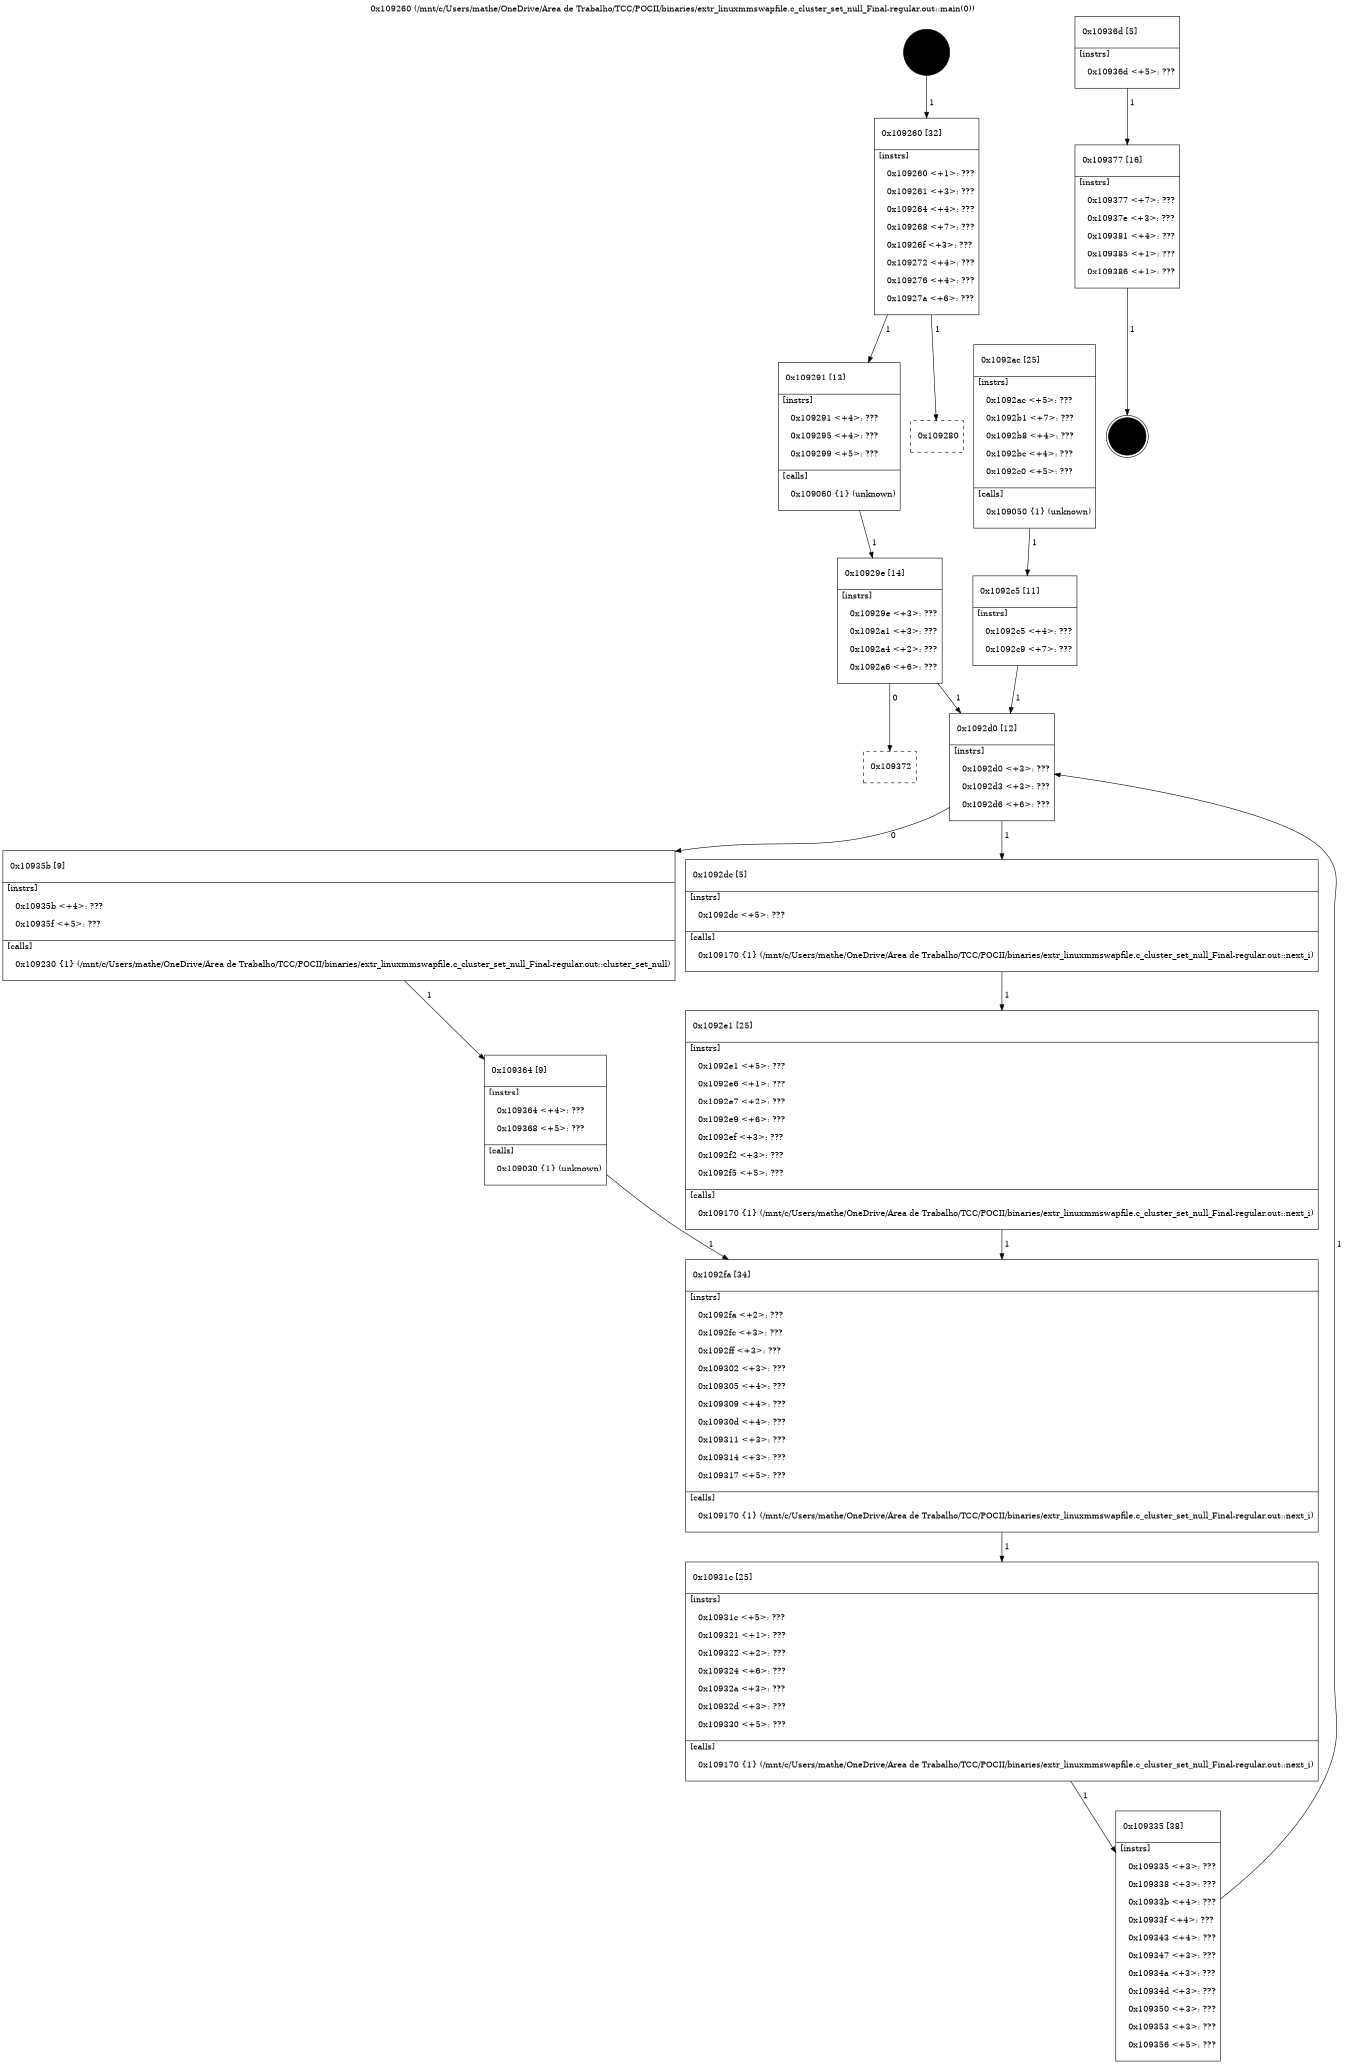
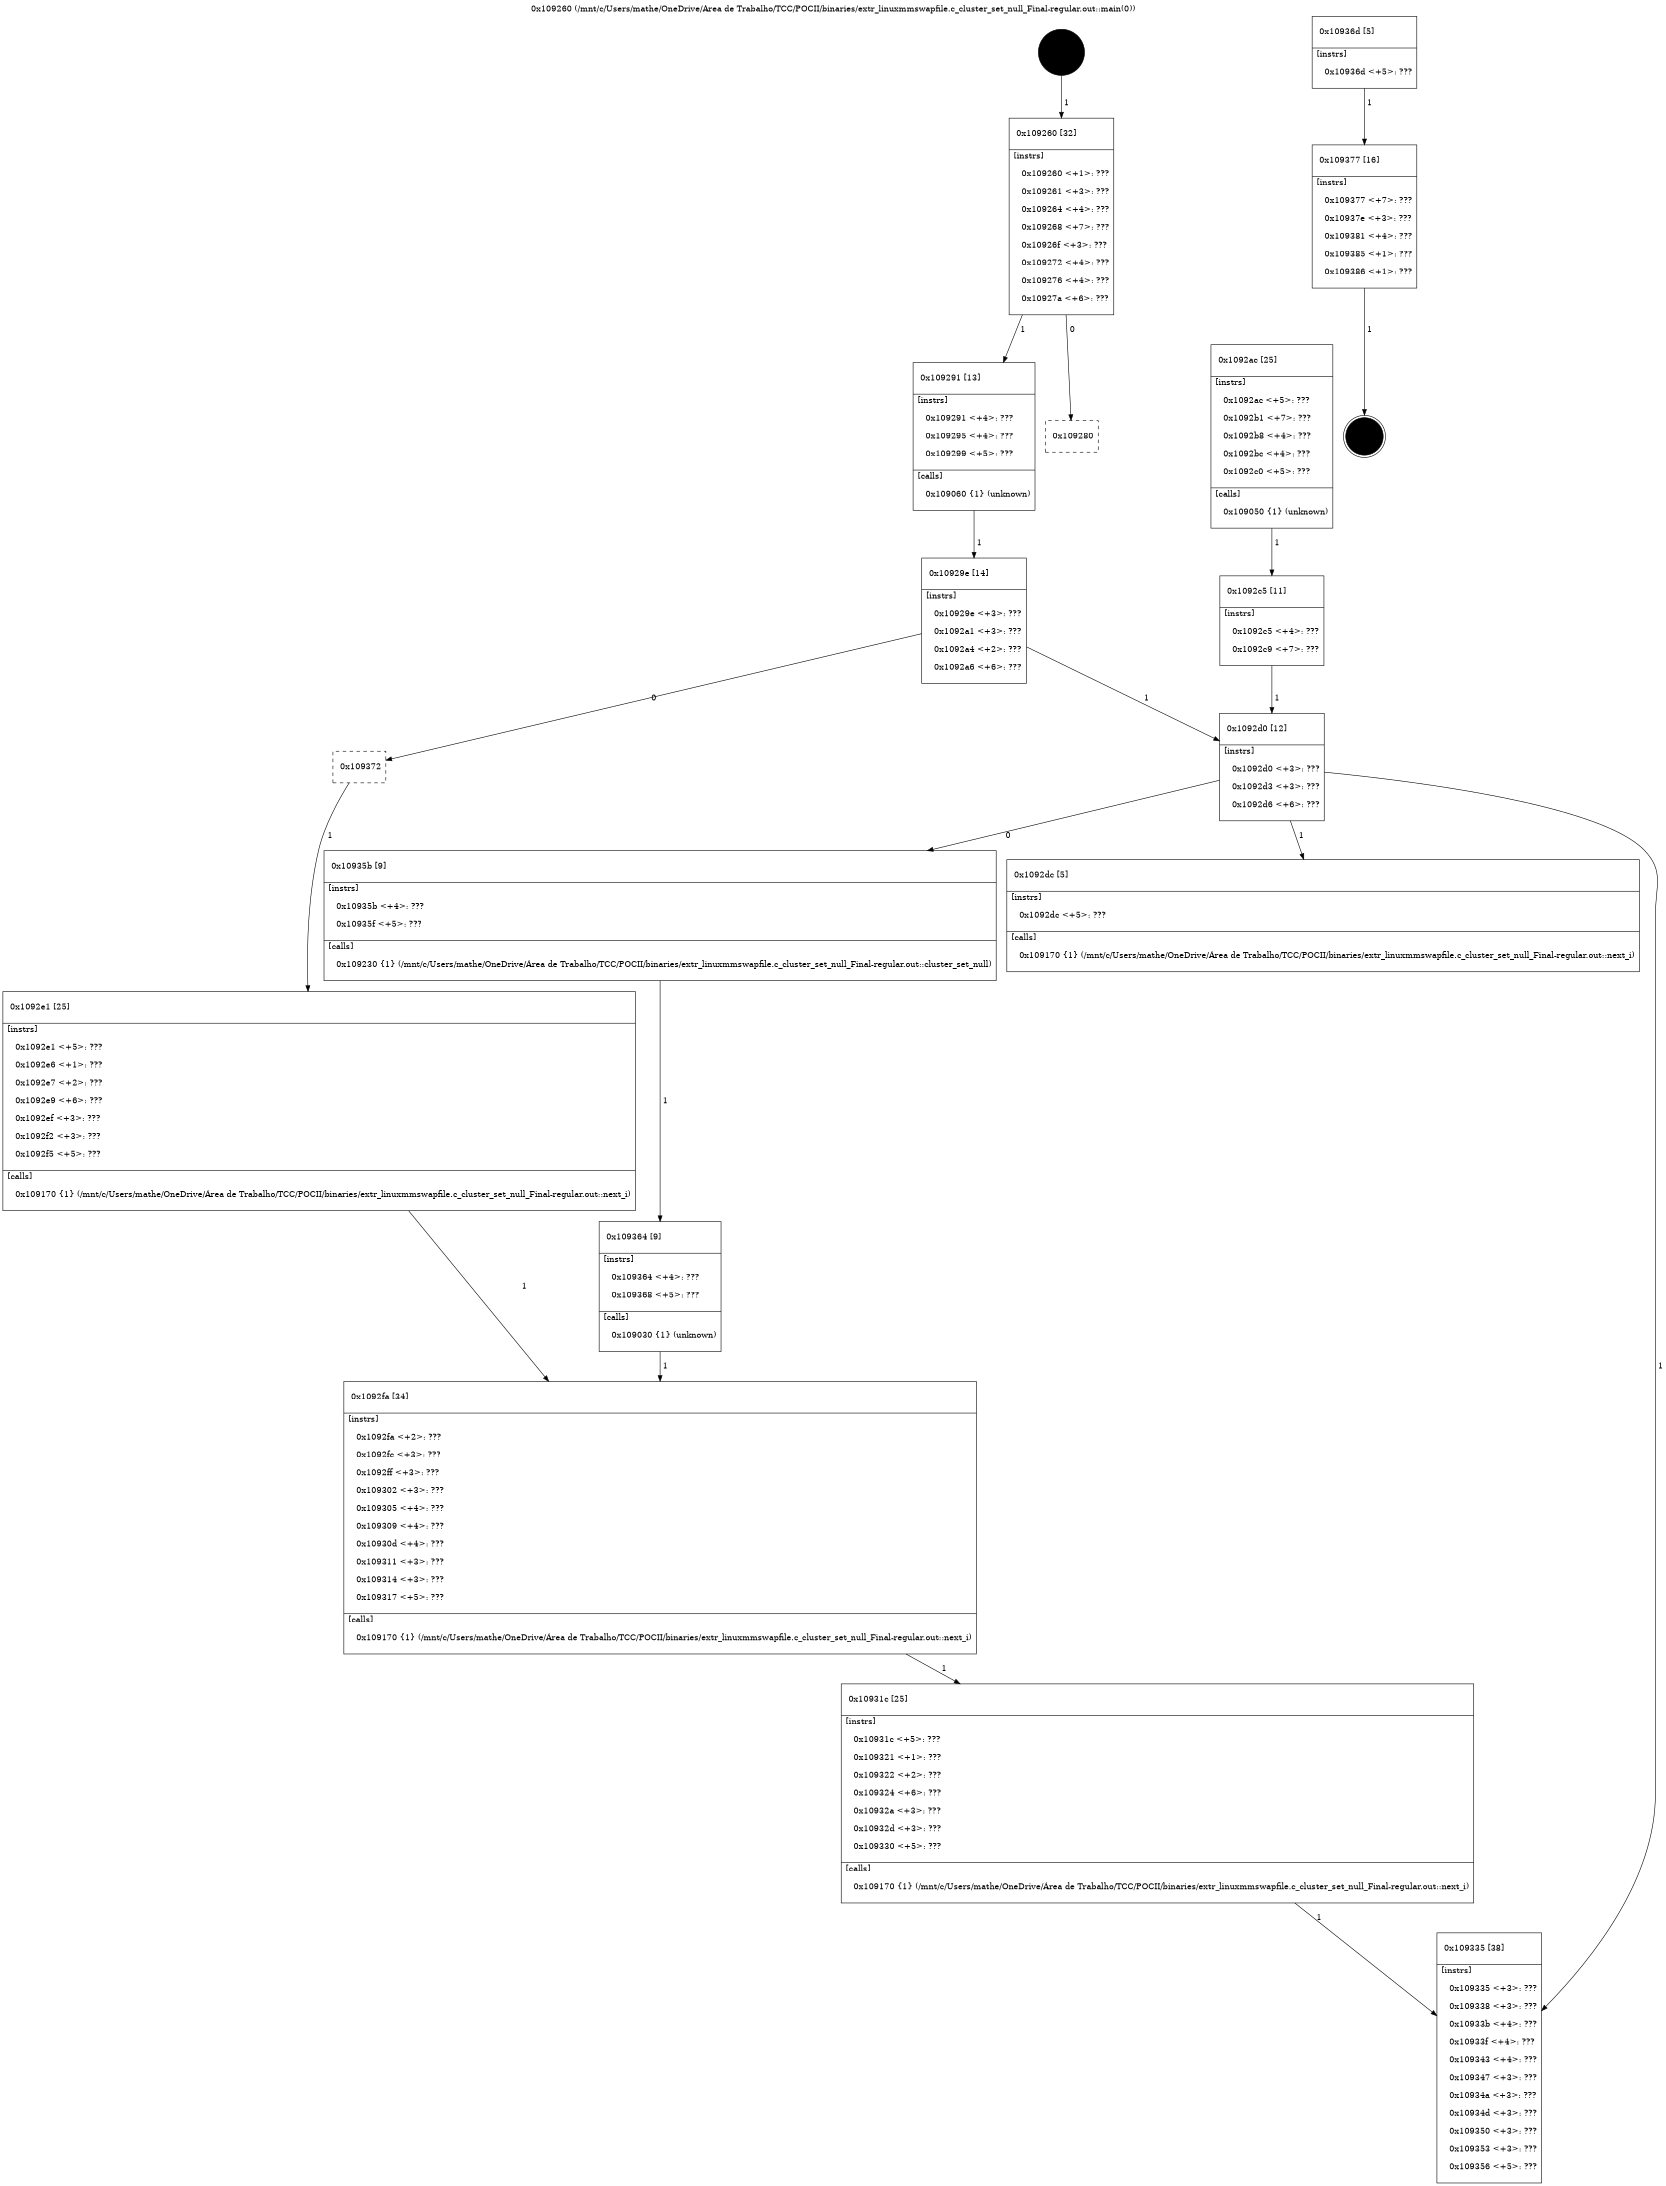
edge "0x109260 [32]" -> "0x109280": label " 1" -> " 0"
edge "0x1092dc [5]" -> "0x1092e1 [25]": now "0x109372" -> "0x1092e1 [25]"
edge "0x109335 [38]" -> "0x1092d0 [12]": reversed
